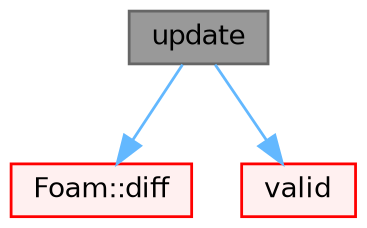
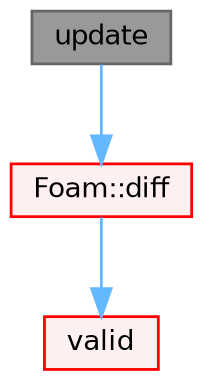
edge "update" -> "valid": now "Foam::diff" -> "valid"
